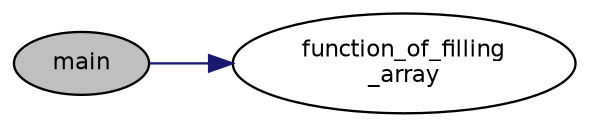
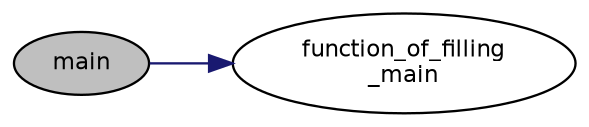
node "function_of_filling _array": label "function_of_filling _array" -> "function_of_filling _main"
